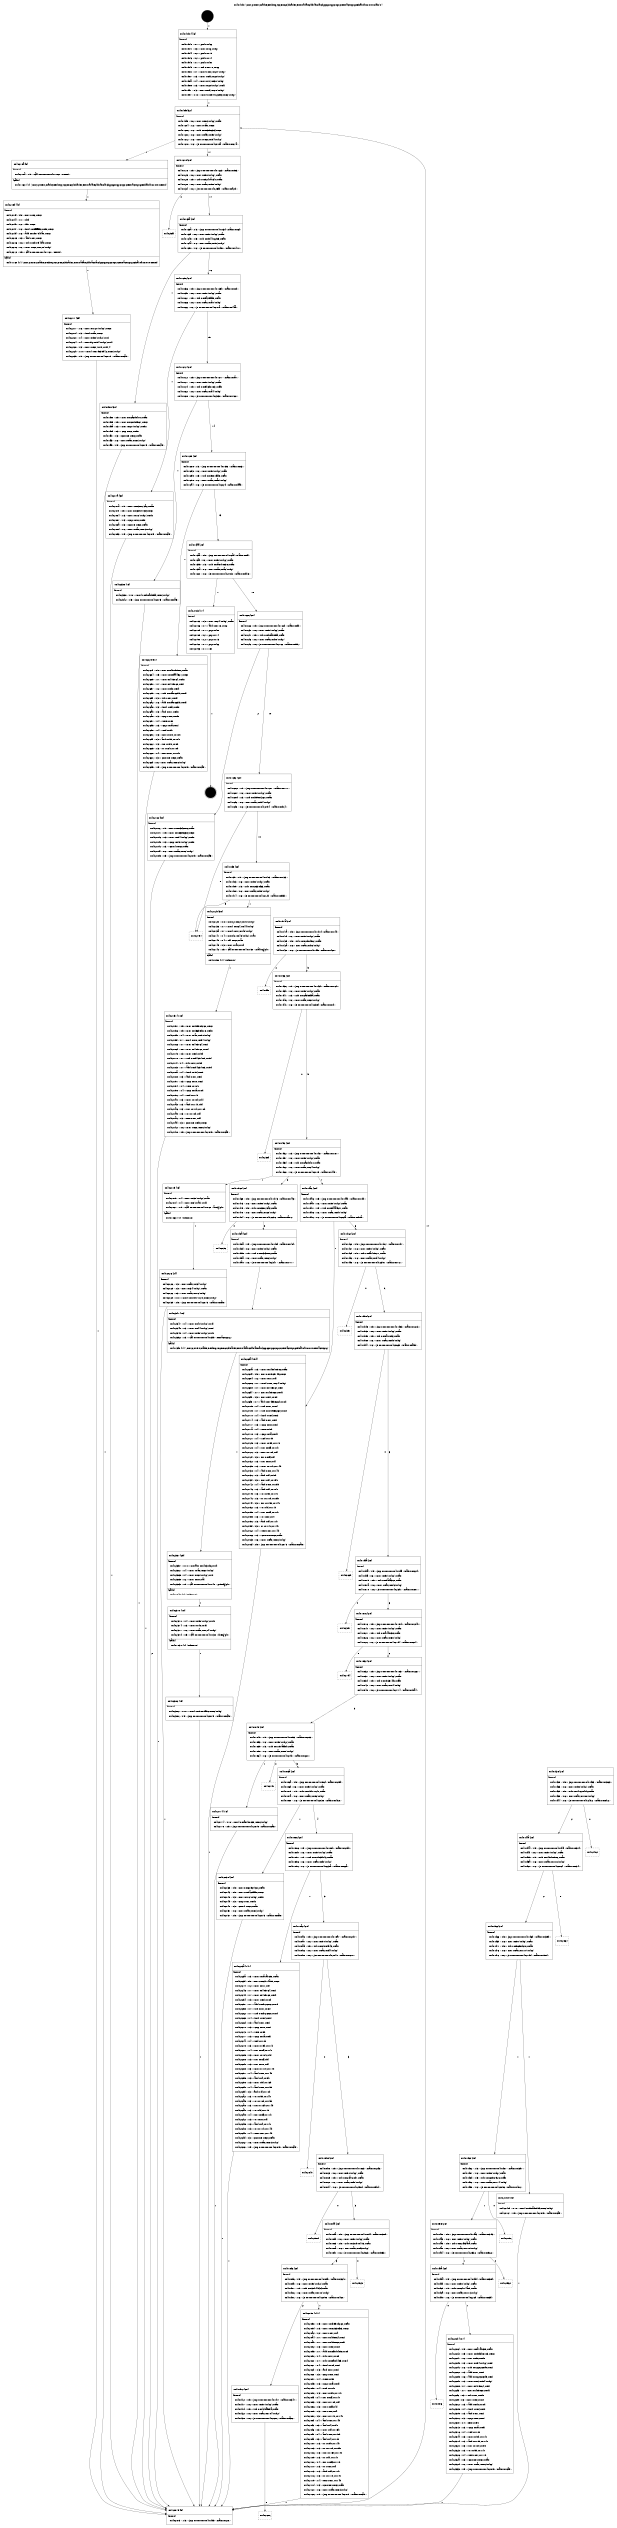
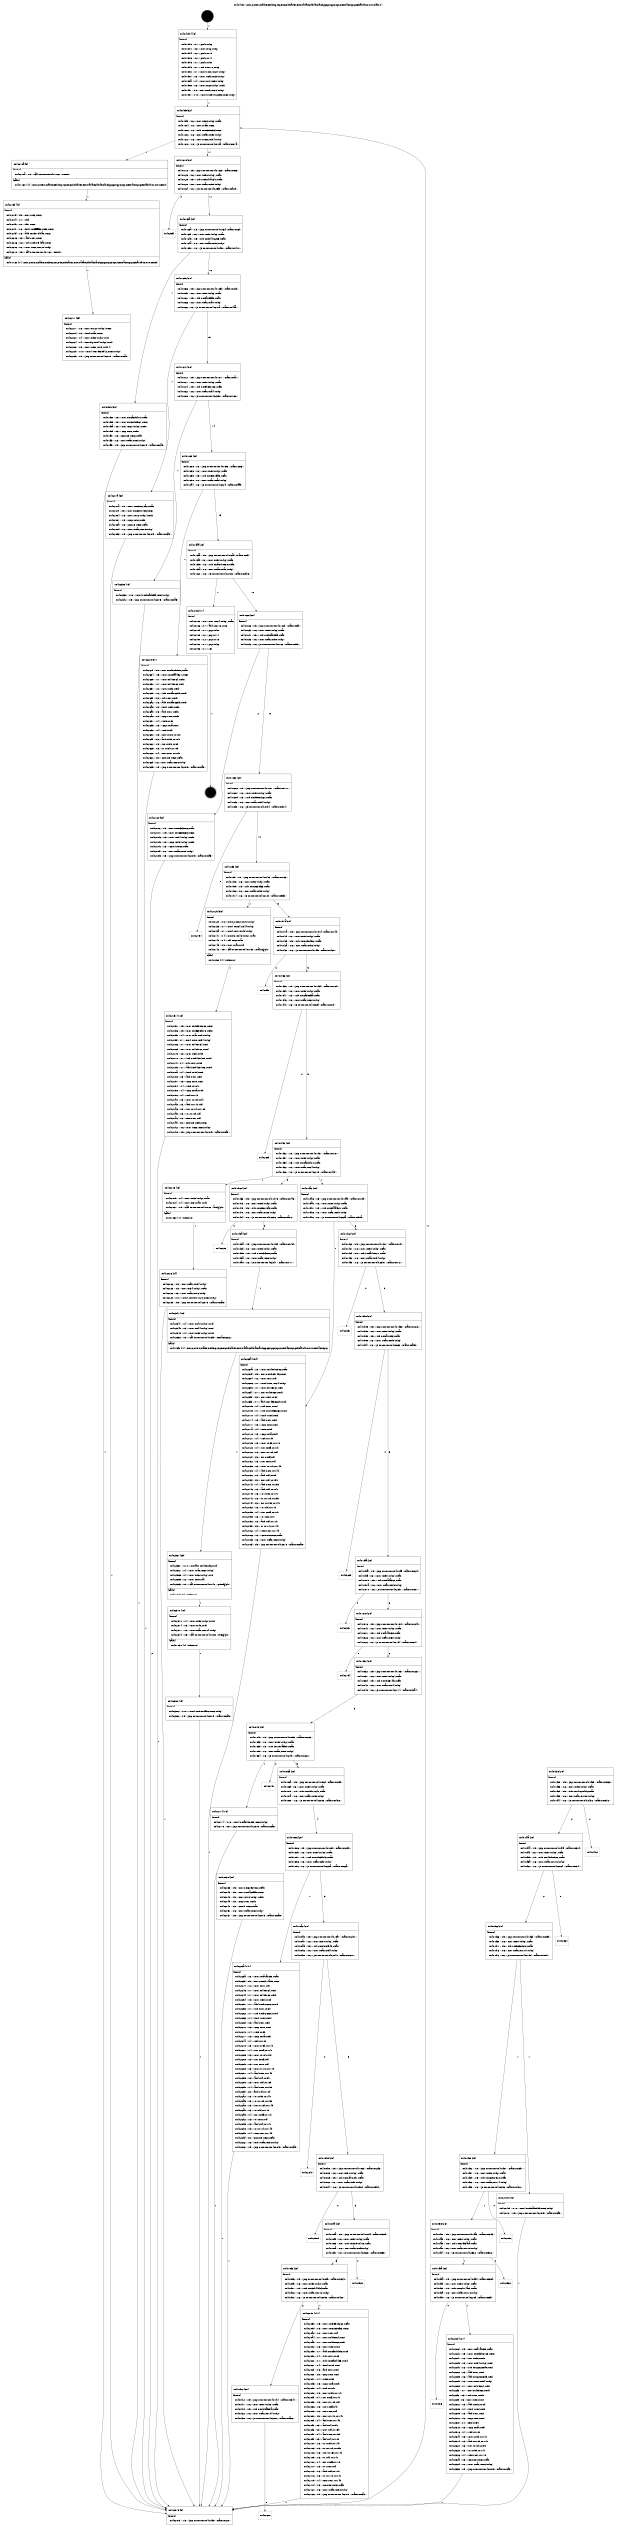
edge "0x401cfe [28]" -> "0x402794": now "0x401cfe [28]" -> "0x401d1a [28]"
edge "0x402217 [35]" -> "0x402875 [5]": removed, label "1"
edge "0x401e6a [28]" -> "0x40203e [30]": removed, label "1"
